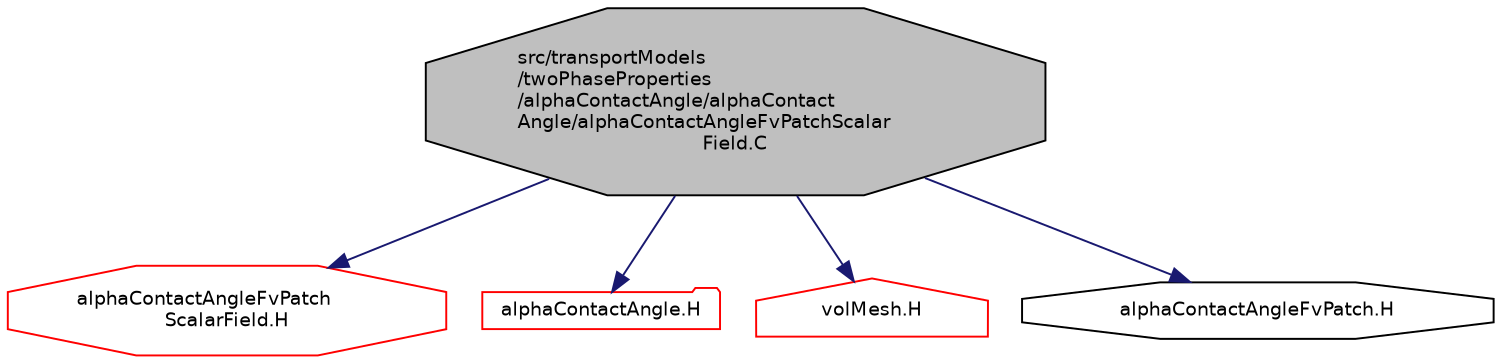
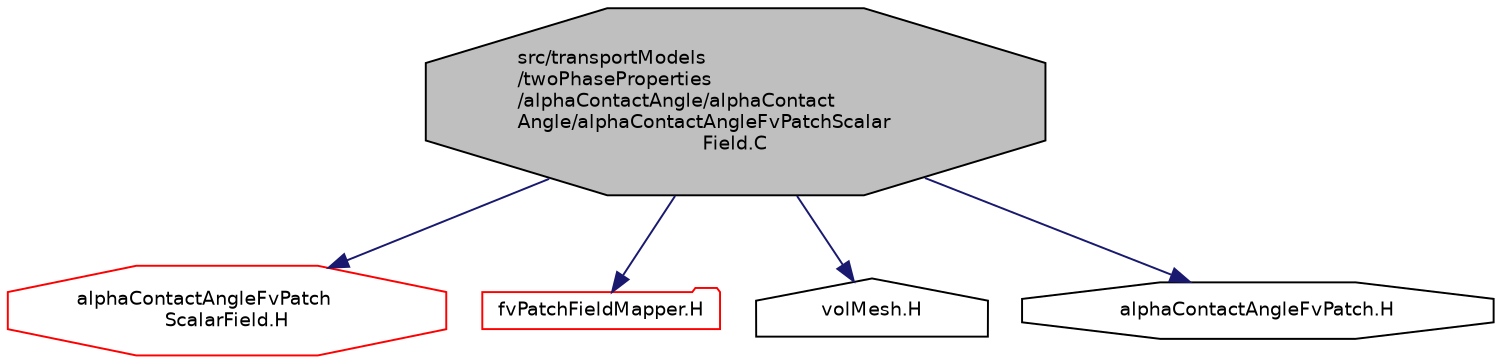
node "alphaContactAngle.H": label "alphaContactAngle.H" -> "fvPatchFieldMapper.H"
node "volMesh.H": color red -> black
